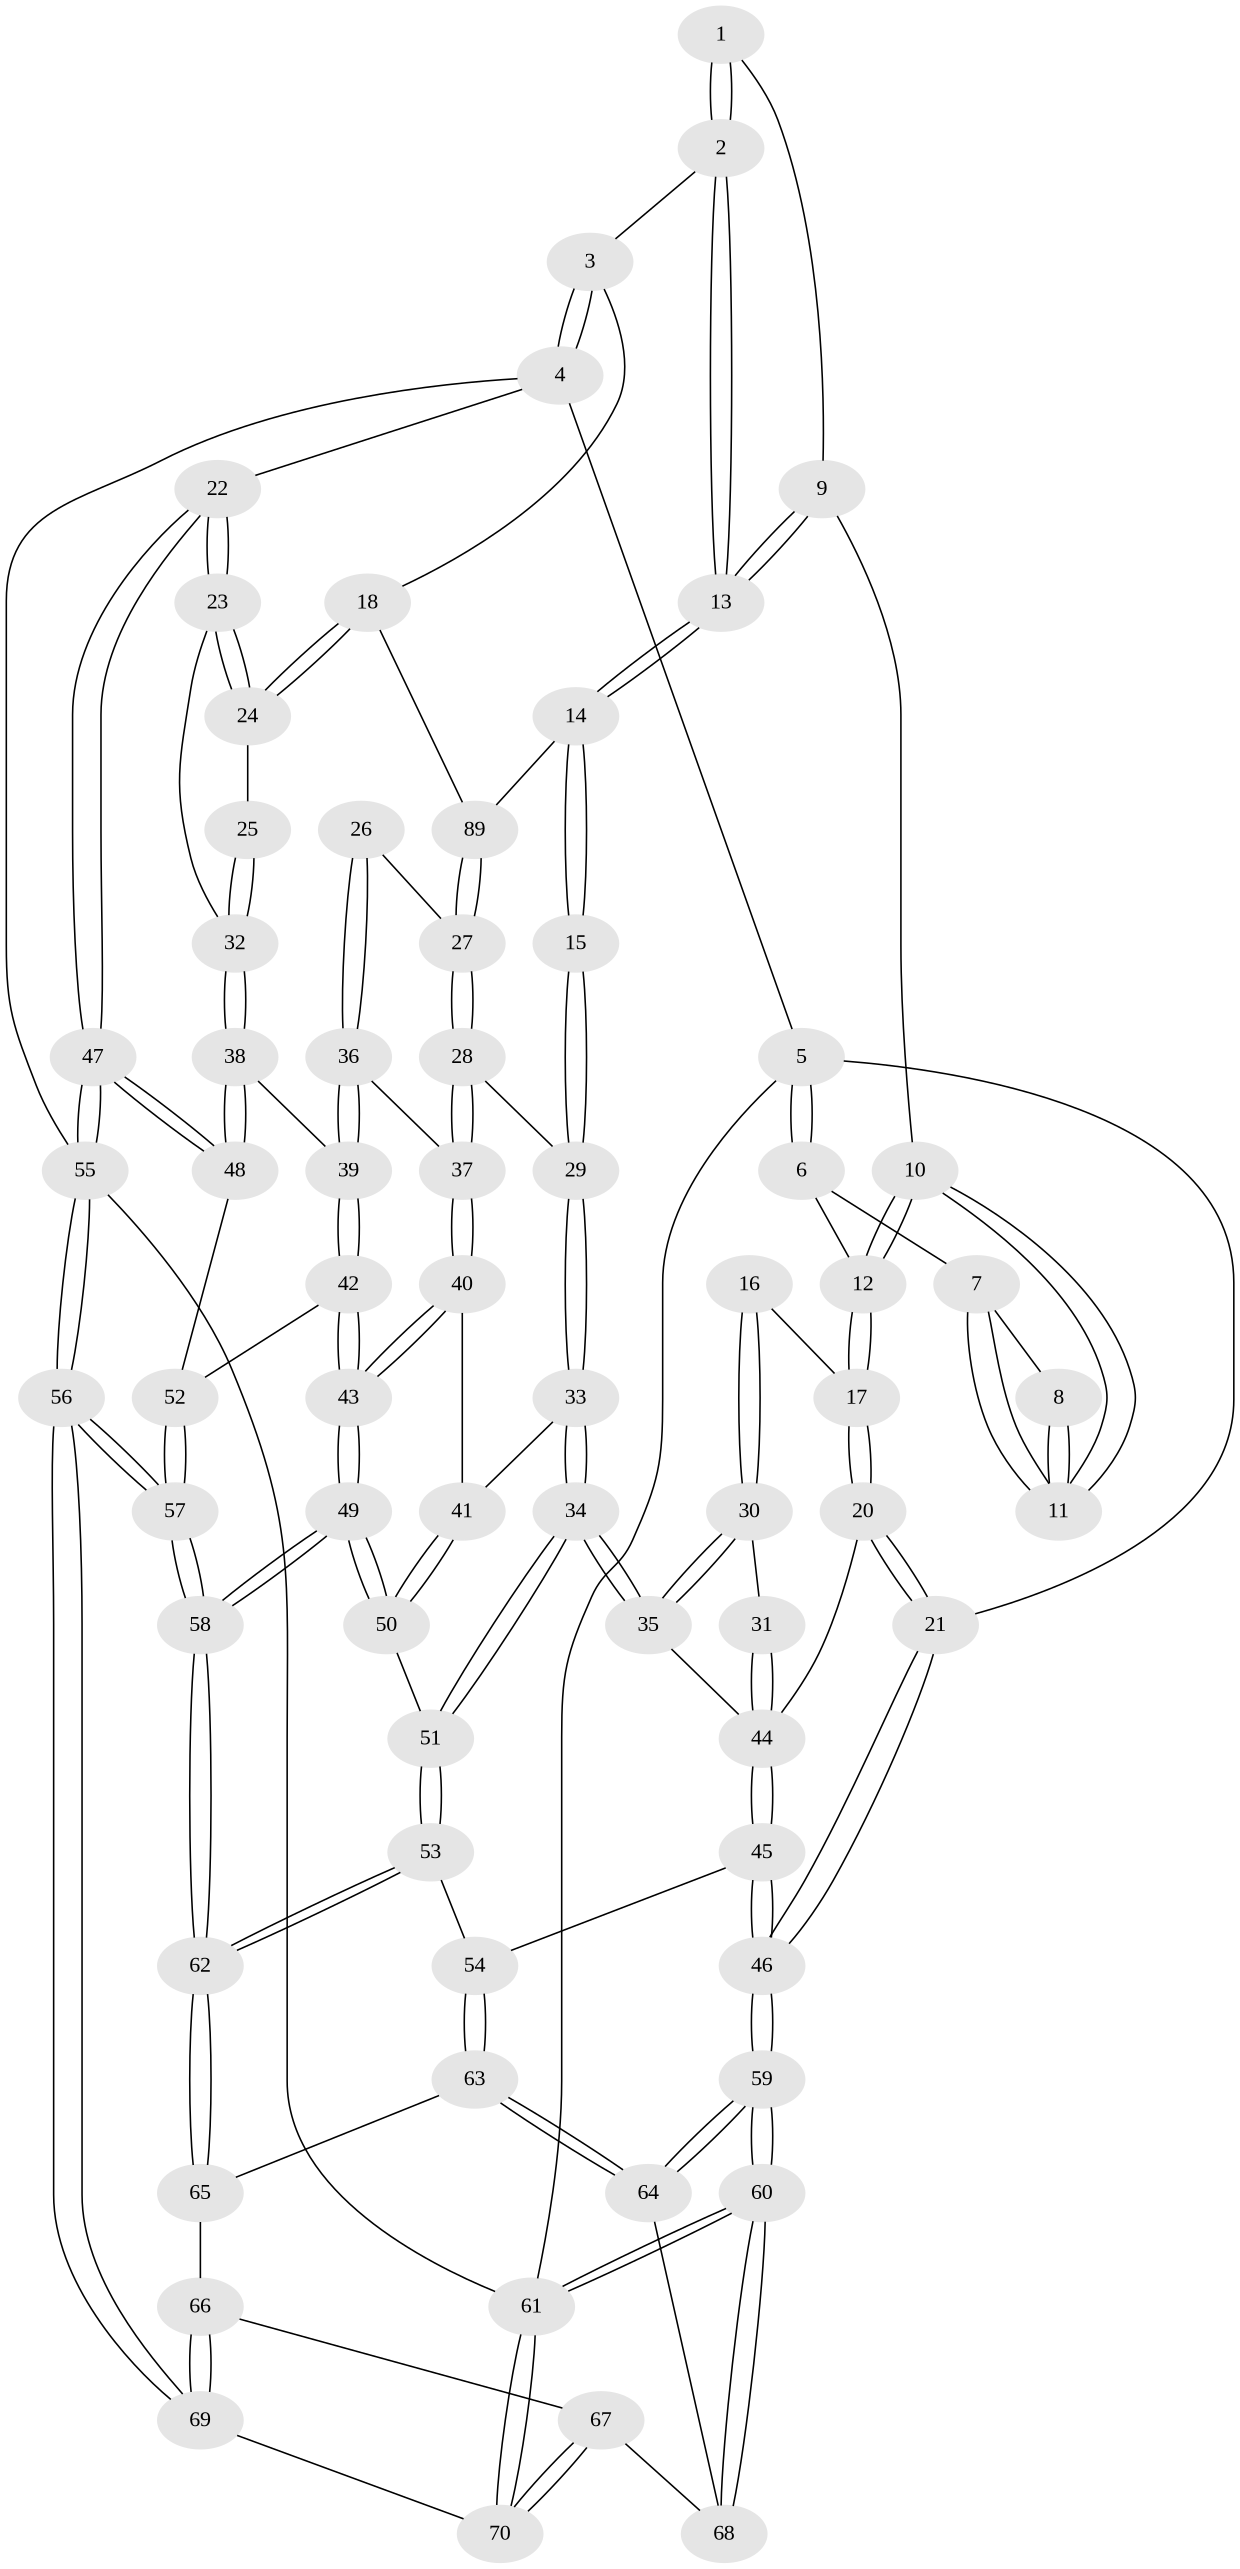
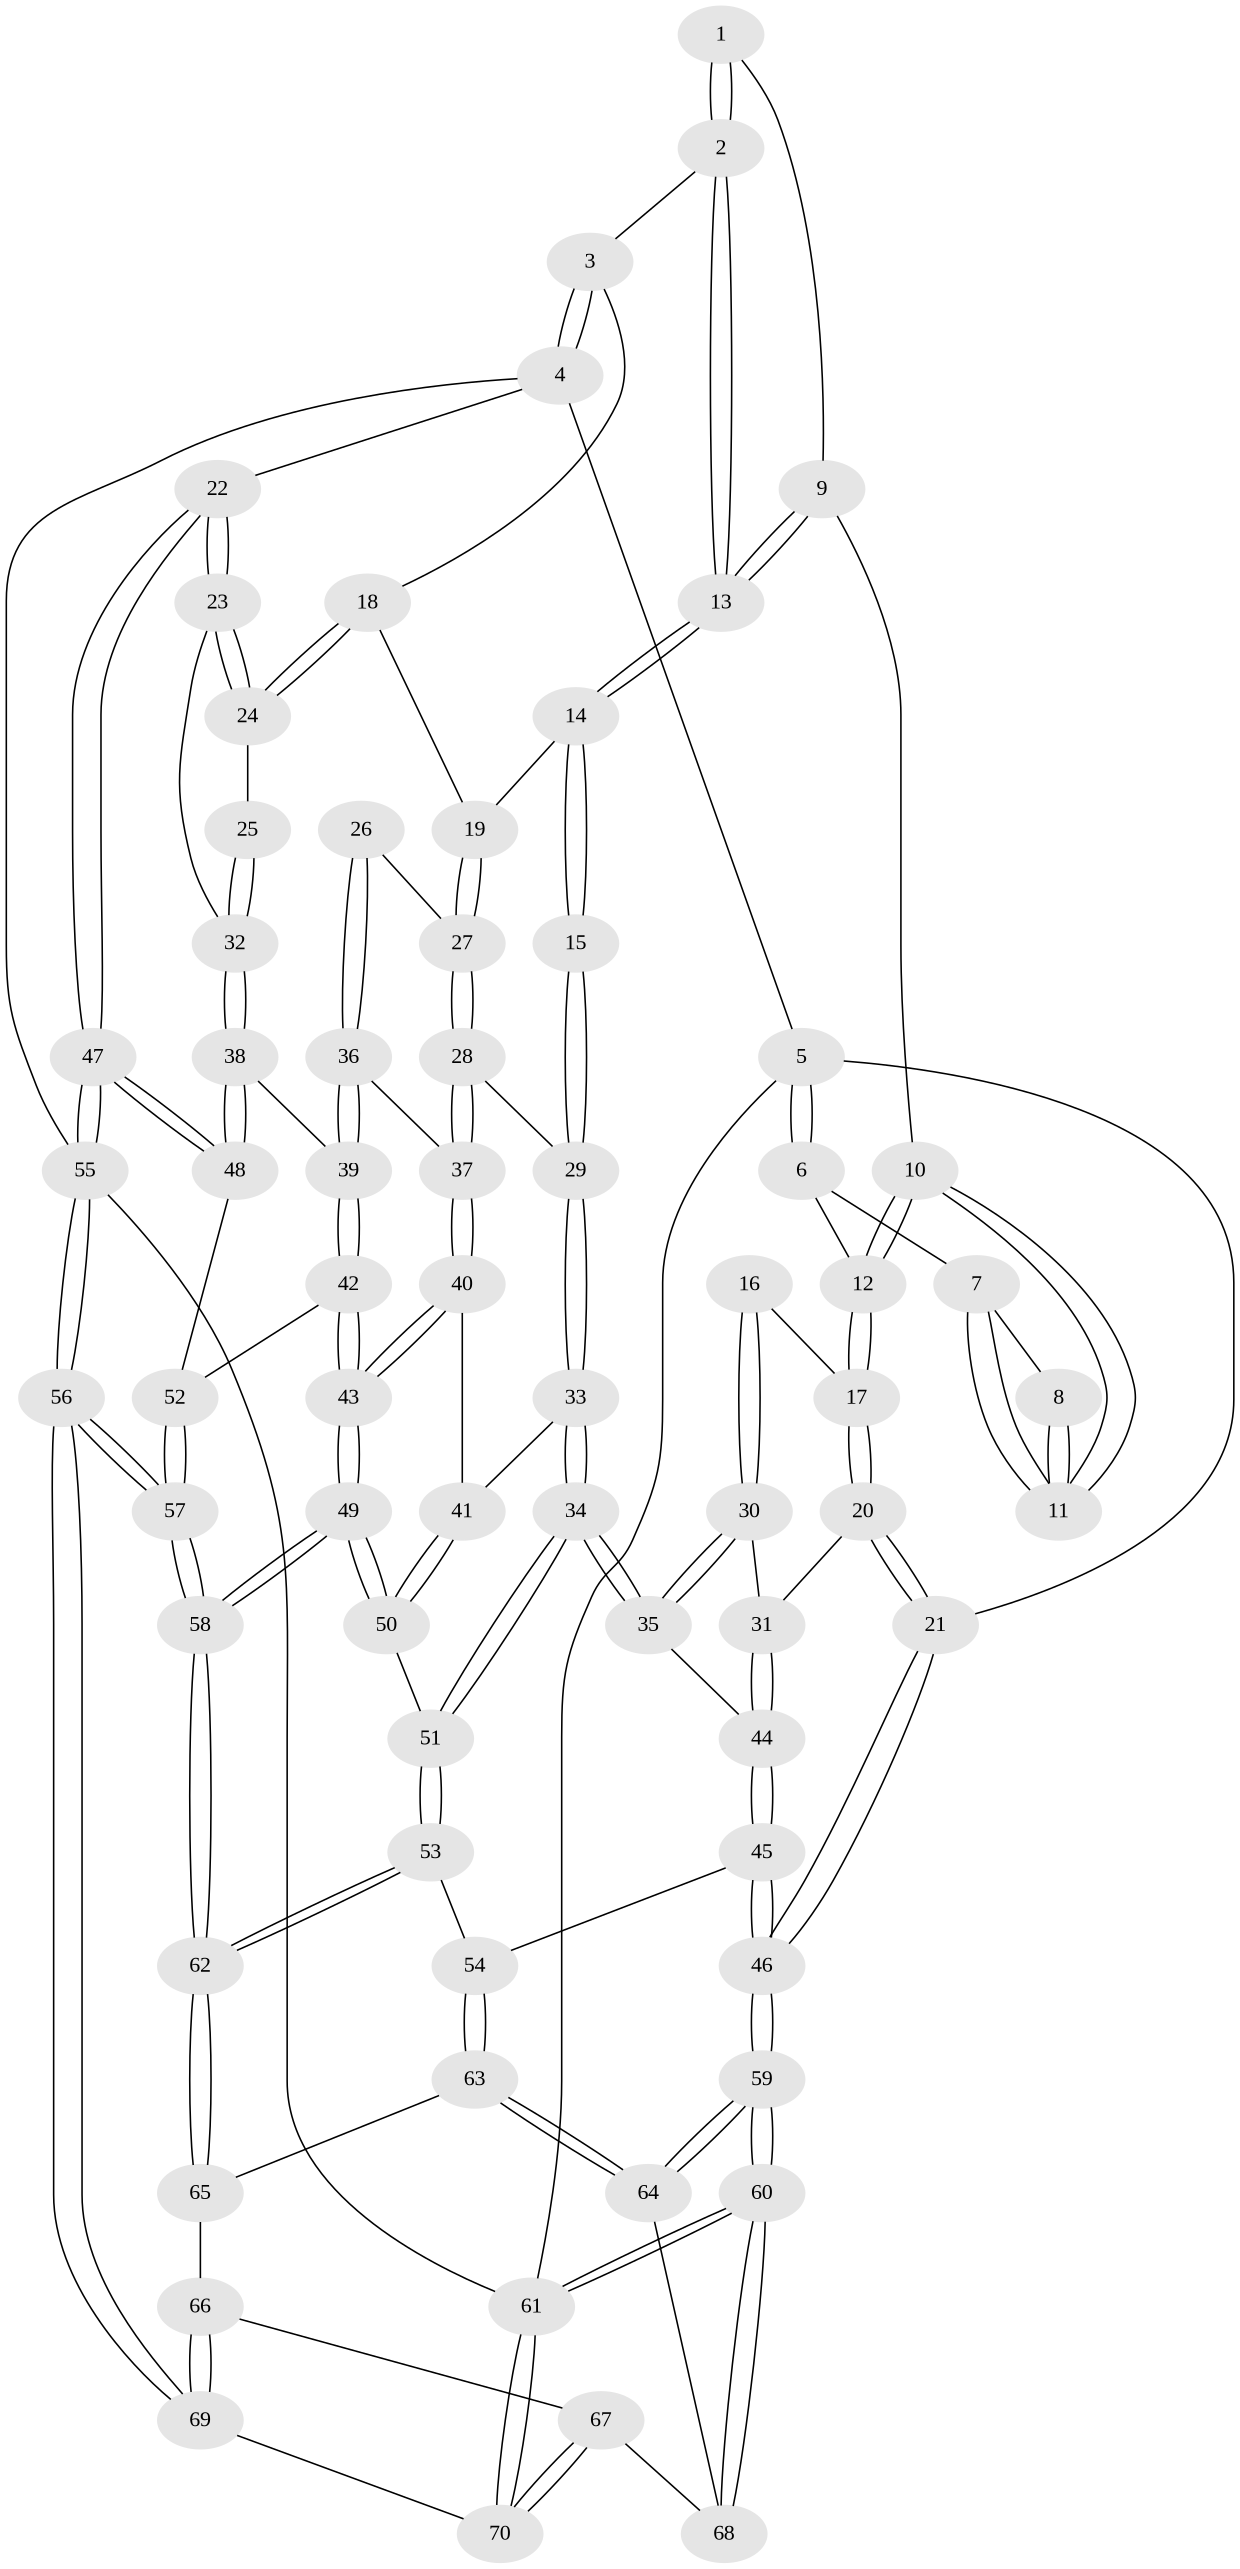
node "89": label "89" -> "19"
edge "20" -- "44": now "20" -- "31"
